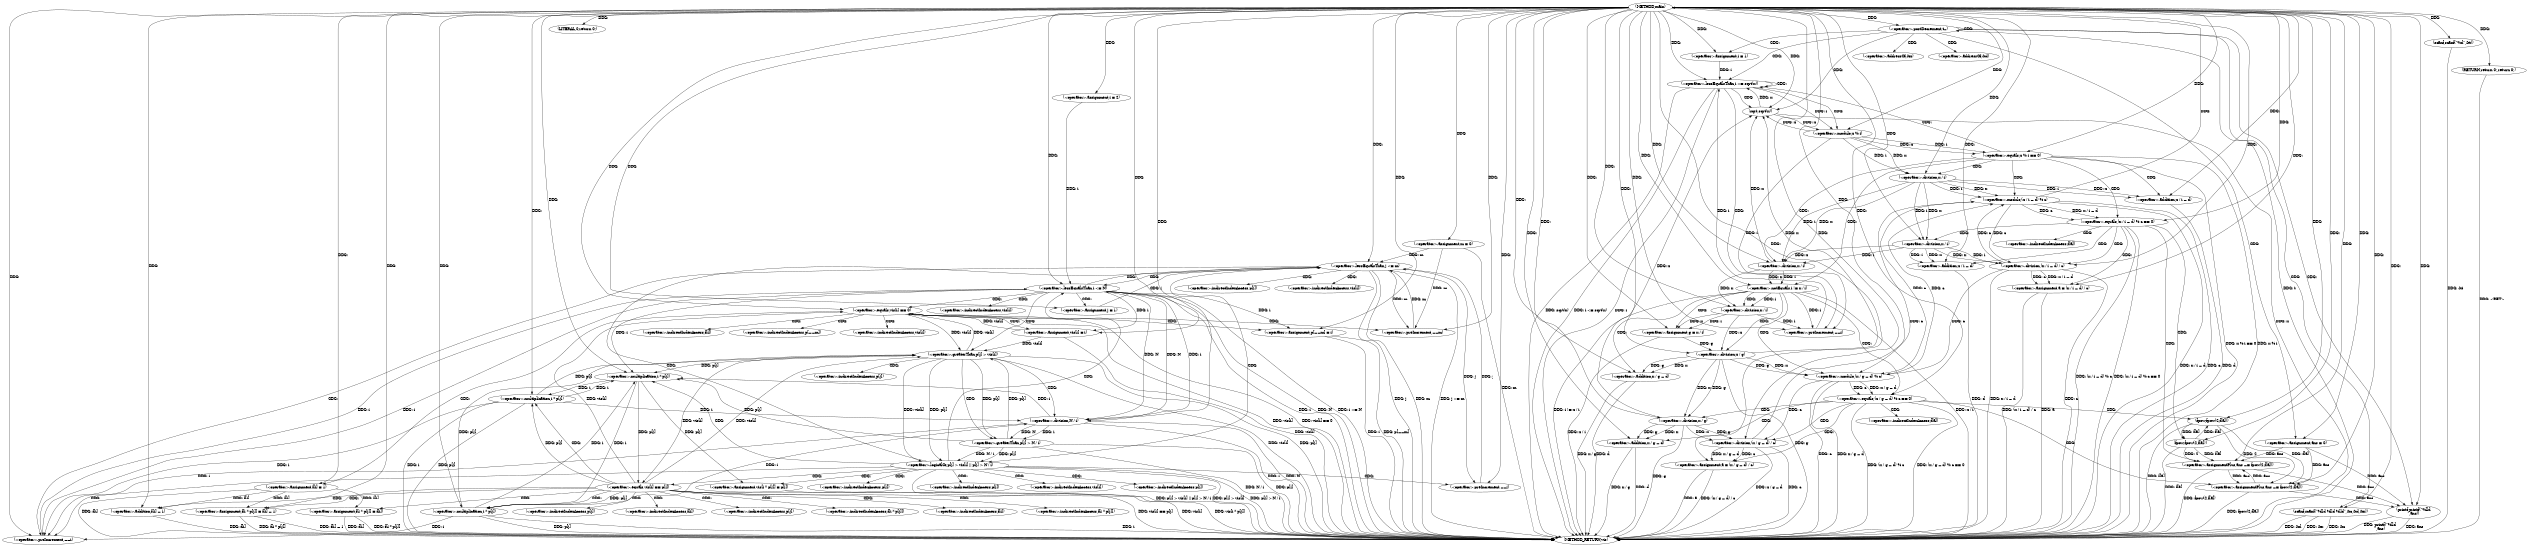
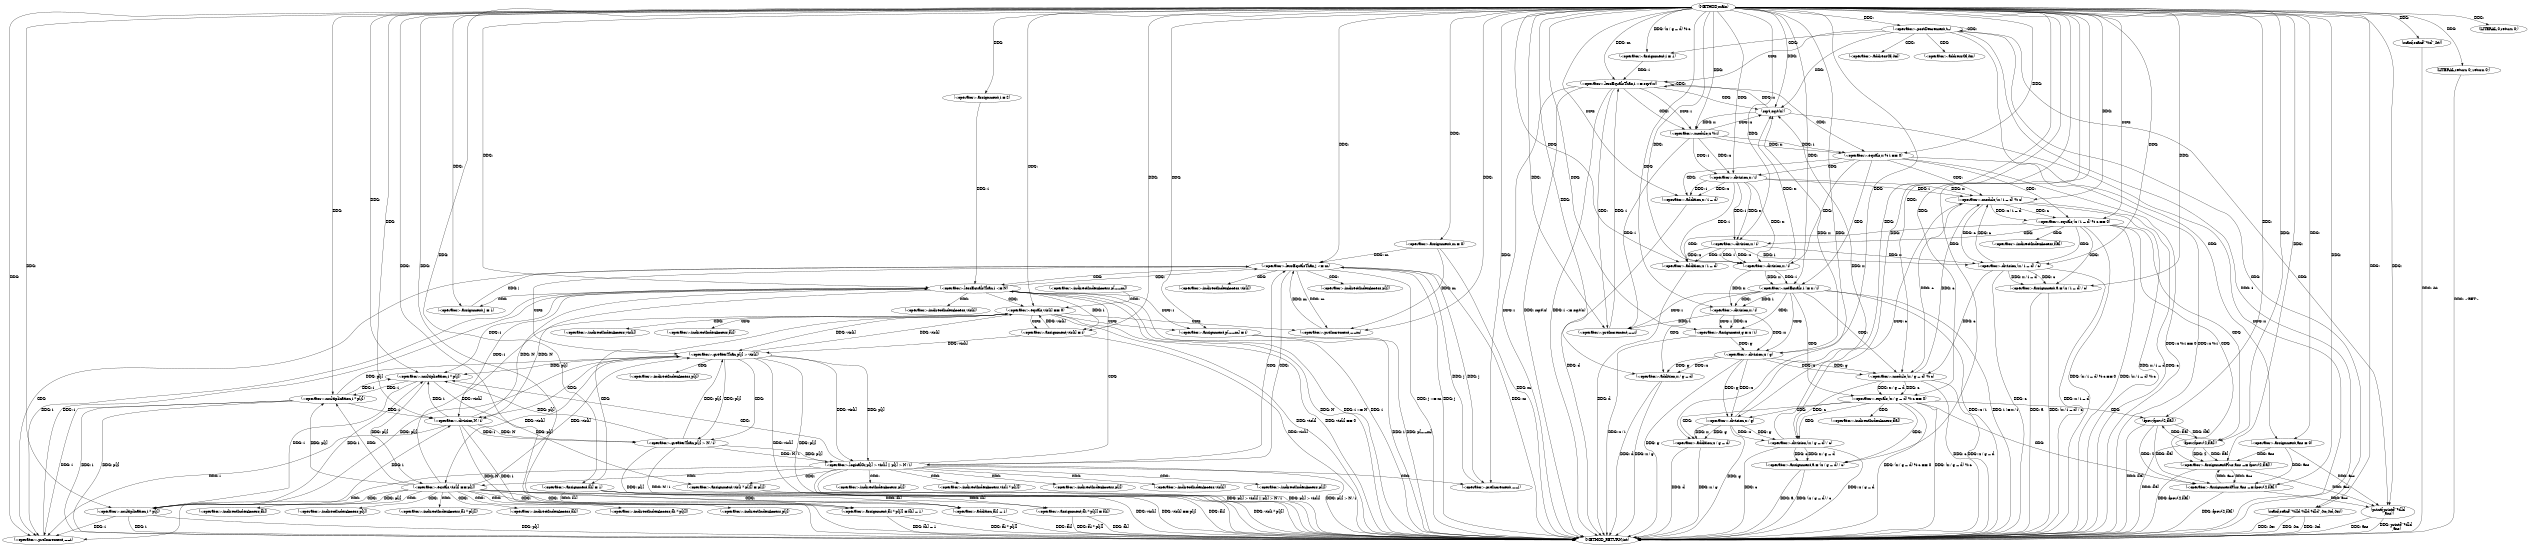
edge "(<operator>.modulo,(x / i + d) % c)" -> "(METHOD,main)": reversed
edge "(METHOD,main)" -> "(<operator>.assignment,i = 1)": label "DDG: " -> "DDG: (x / g + d) % c"
edge "(METHOD,main)" -> "(<operator>.lessEqualsThan,i <= sqrt(x))": label "DDG: " -> "DDG: m"
node "(RETURN,return 0;,return 0;)": label "(RETURN,return 0;,return 0;)" -> "(LITERAL,return 0;,return 0;)"
edge "(<operator>.equals,x % i == 0)" -> "(<operator>.lessEqualsThan,i <= sqrt(x))": reversed
edge "(<operator>.equals,vis[i] == 0)" -> "(<operator>.indirectIndexAccess,p[++m])": reversed
edge "(<operator>.lessEqualsThan,i <= N)" -> "(<operator>.greaterThan,p[j] > vis[i])": now "(<operator>.lessEqualsThan,j <= m)" -> "(<operator>.greaterThan,p[j] > vis[i])"
node "(<operator>.indirectIndexAccess,vis[i * p[j]])": added
node "(METHOD_RETURN,vis)": label "(METHOD_RETURN,vis)" -> "(METHOD_RETURN,int)"
